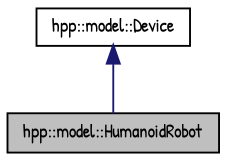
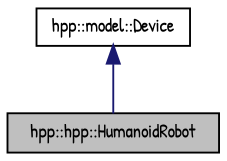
node "hpp::model::HumanoidRobot": label "hpp::model::HumanoidRobot" -> "hpp::hpp::HumanoidRobot"
